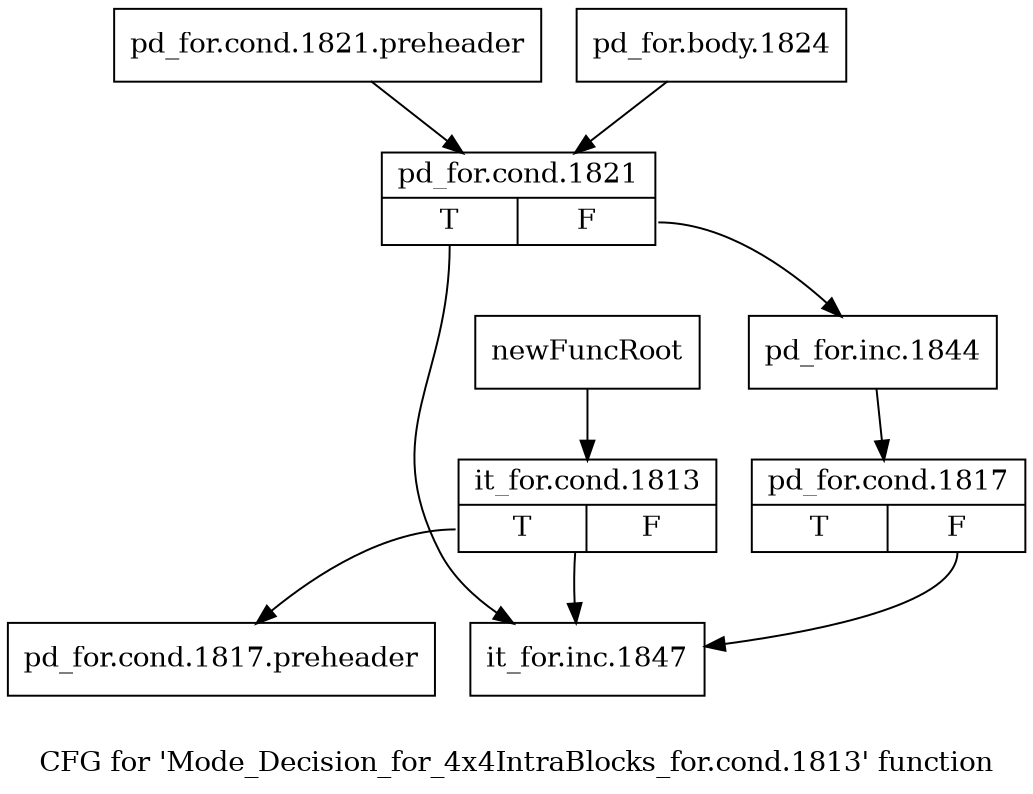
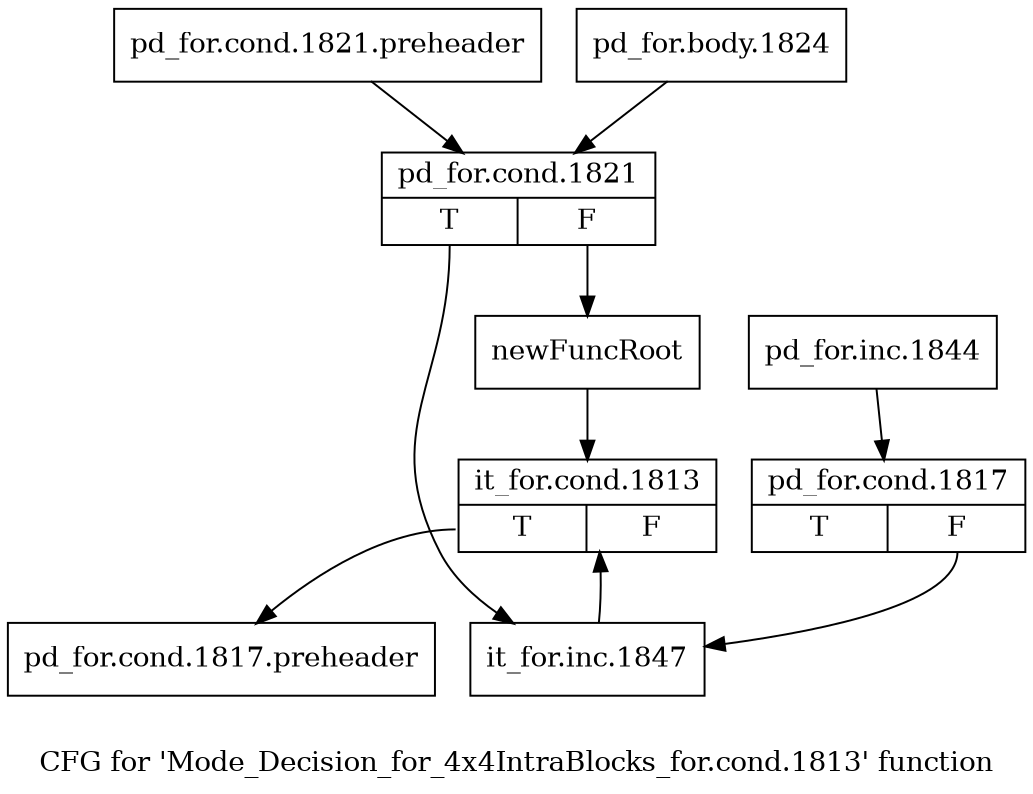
edge "pd_for.cond.1821" -> "pd_for.inc.1844": now "pd_for.cond.1821" -> "newFuncRoot"
edge "it_for.cond.1813" -> "it_for.inc.1847": reversed
